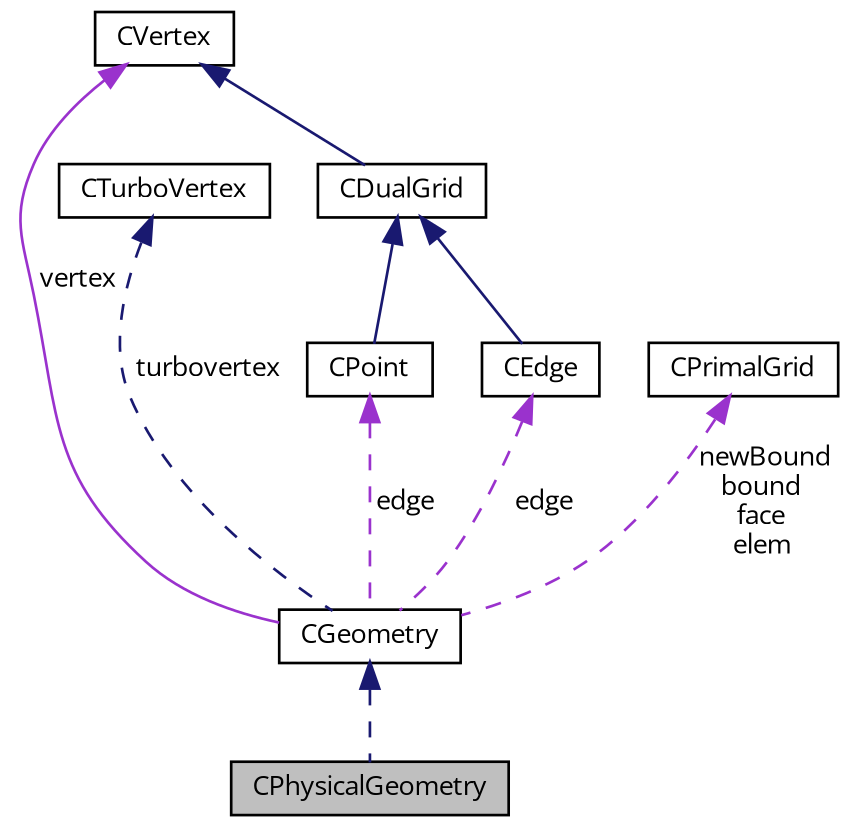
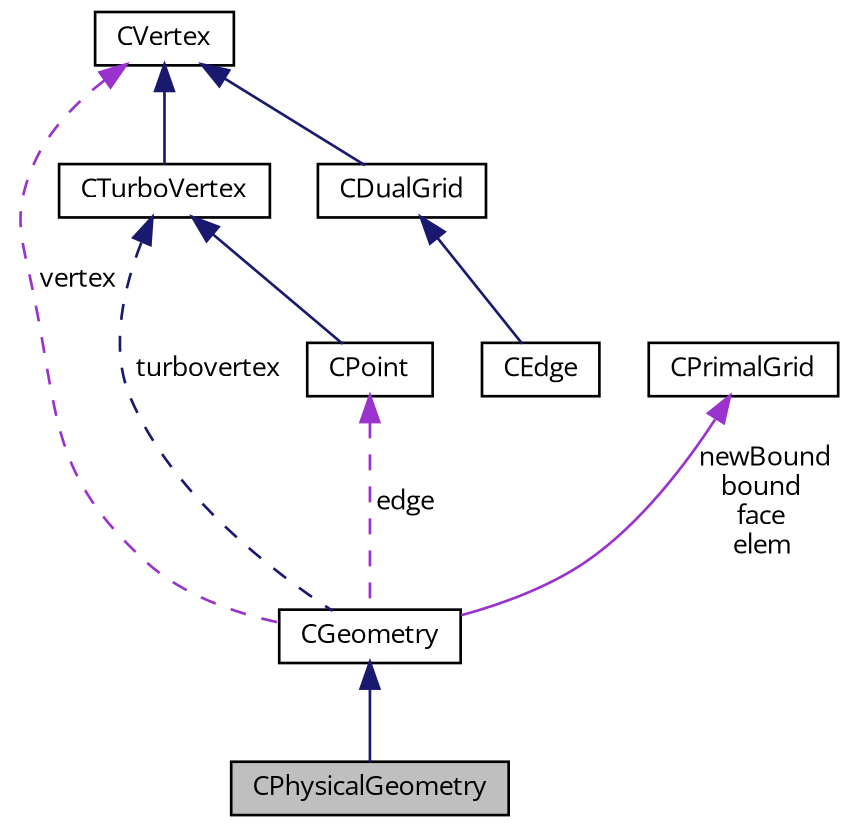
edge "CTurboVertex" -> "CVertex": added
edge "CPoint" -> "CDualGrid": now "CPoint" -> "CTurboVertex"
edge "CGeometry" -> "CVertex": style solid -> dashed
edge "CGeometry" -> "CEdge": removed, label "edge"
edge "CGeometry" -> "CPrimalGrid": style dashed -> solid
edge "CPhysicalGeometry" -> "CGeometry": style dashed -> solid
